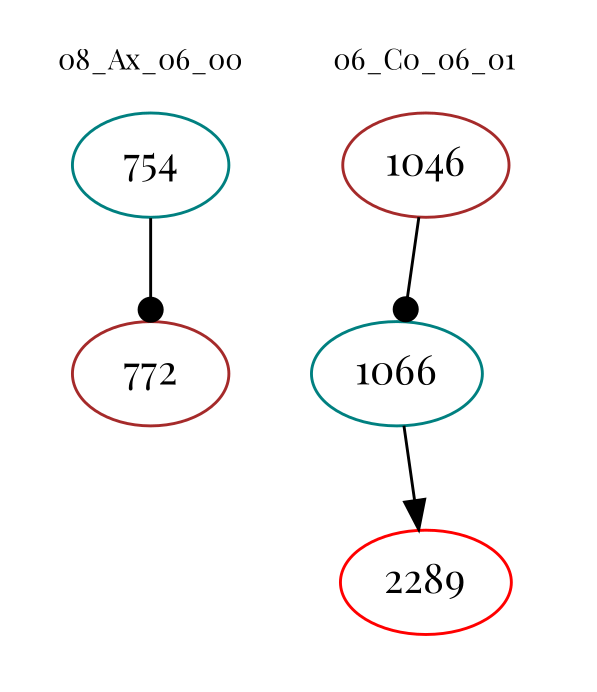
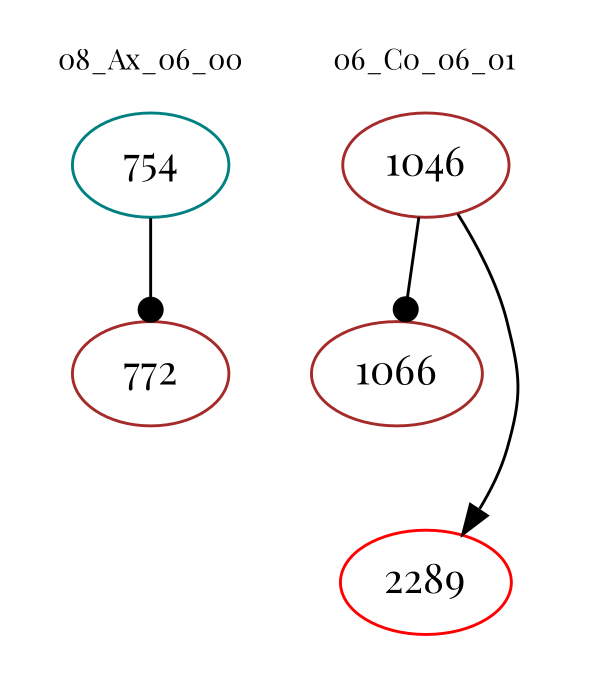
node "1066": color teal -> brown
edge "1066" -> "2289": now "1046" -> "2289"
